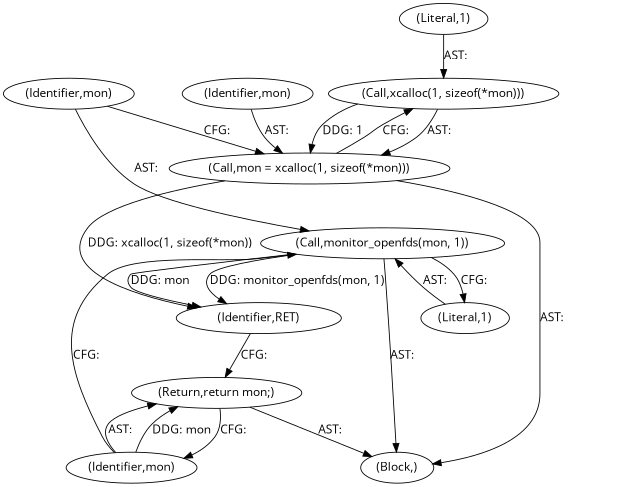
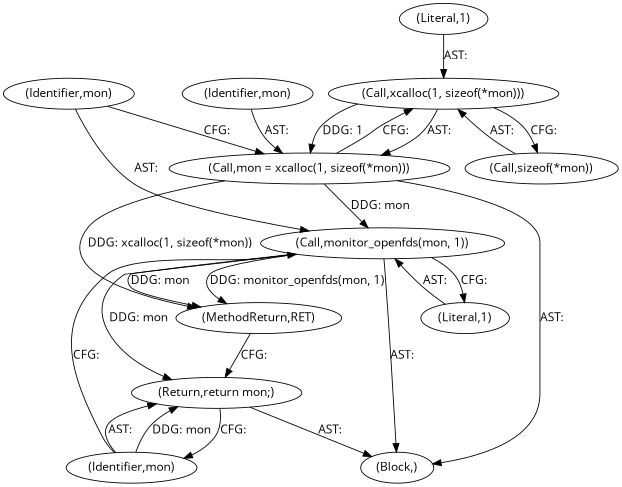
node "(Call,sizeof(*mon))": added
edge "(Call,mon = xcalloc(1, sizeof(*mon)))" -> "(Call,monitor_openfds(mon, 1))": added, label "DDG: mon"
edge "(Call,monitor_openfds(mon, 1))" -> "(Return,return mon;)": added, label "DDG: mon"
node "(Identifier,RET)": label "(Identifier,RET)" -> "(MethodReturn,RET)"
